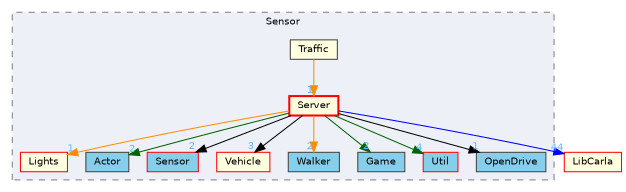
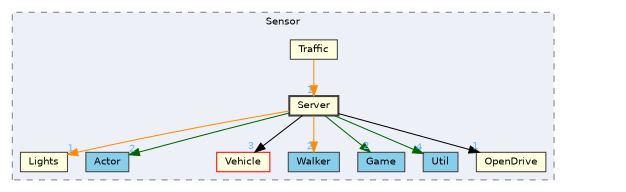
node "Server": color red -> grey25
node "Lights": color red -> grey25
node "Sensor": removed
node "Util": color red -> grey25
node "OpenDrive": fillcolor skyblue -> lightyellow
node "LibCarla": removed
